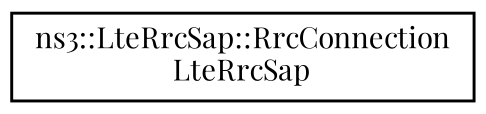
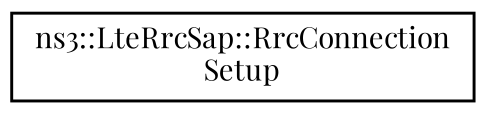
node "ns3::LteRrcSap::RrcConnection LteRrcSap": label "ns3::LteRrcSap::RrcConnection LteRrcSap" -> "ns3::LteRrcSap::RrcConnection Setup"
